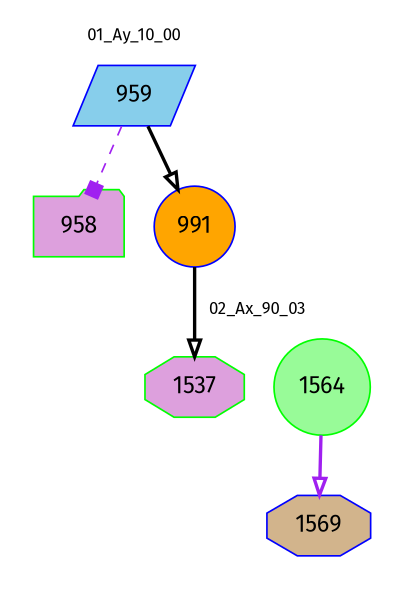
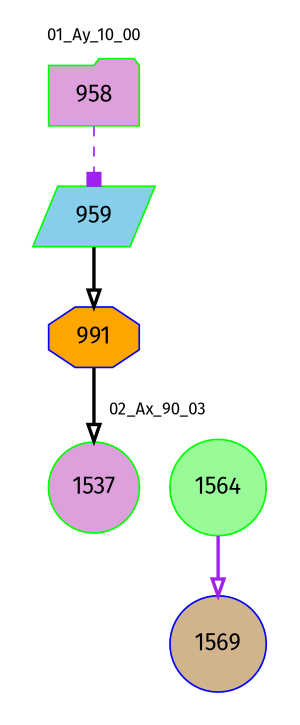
node "959": color blue -> green
edge "959" -> "958": reversed
node "991": shape circle -> octagon
node "1537": shape octagon -> circle
node "1569": shape octagon -> circle
